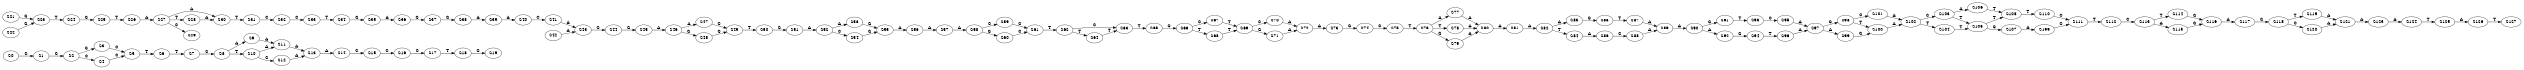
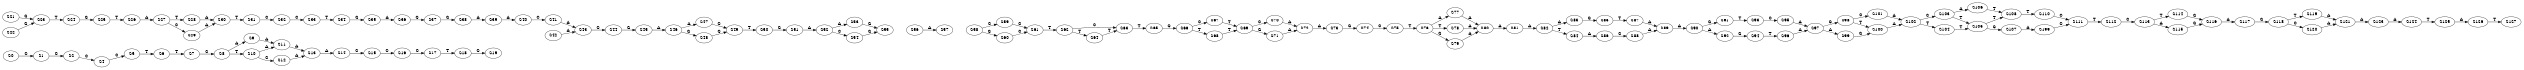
edge "S27" -> "S30": now "S29" -> "S30"
edge "S55" -> "S56": removed, label "A"
edge "S57" -> "S58": removed, label "A"
node "S3": removed
